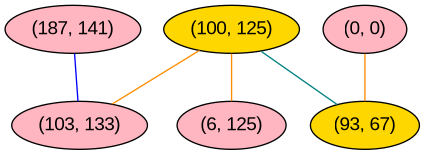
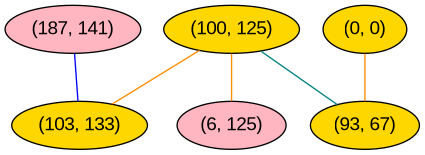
node "(0, 0)": fillcolor lightpink -> gold
node "(103, 133)": fillcolor lightpink -> gold
